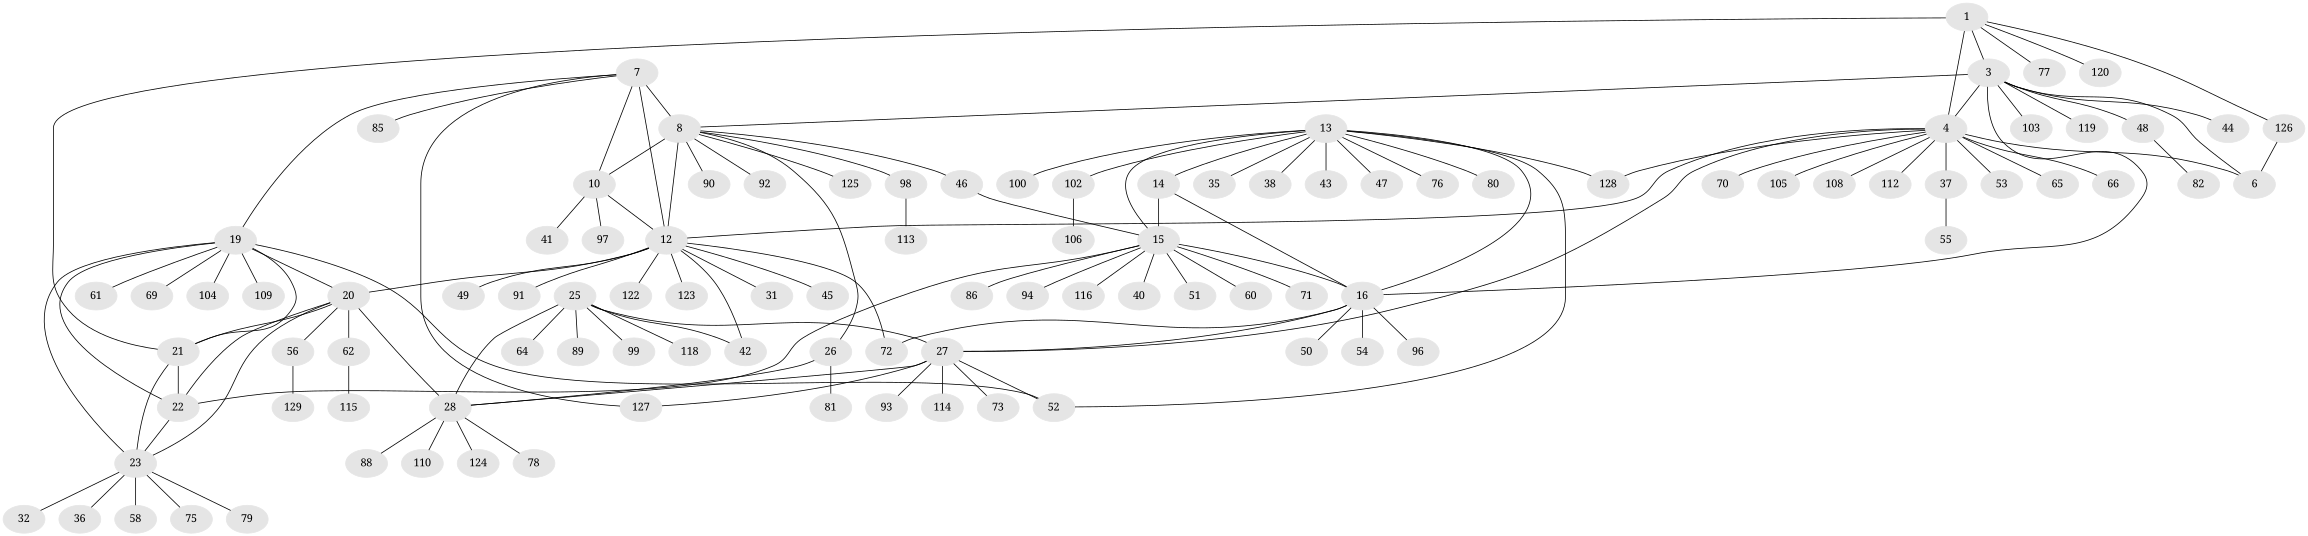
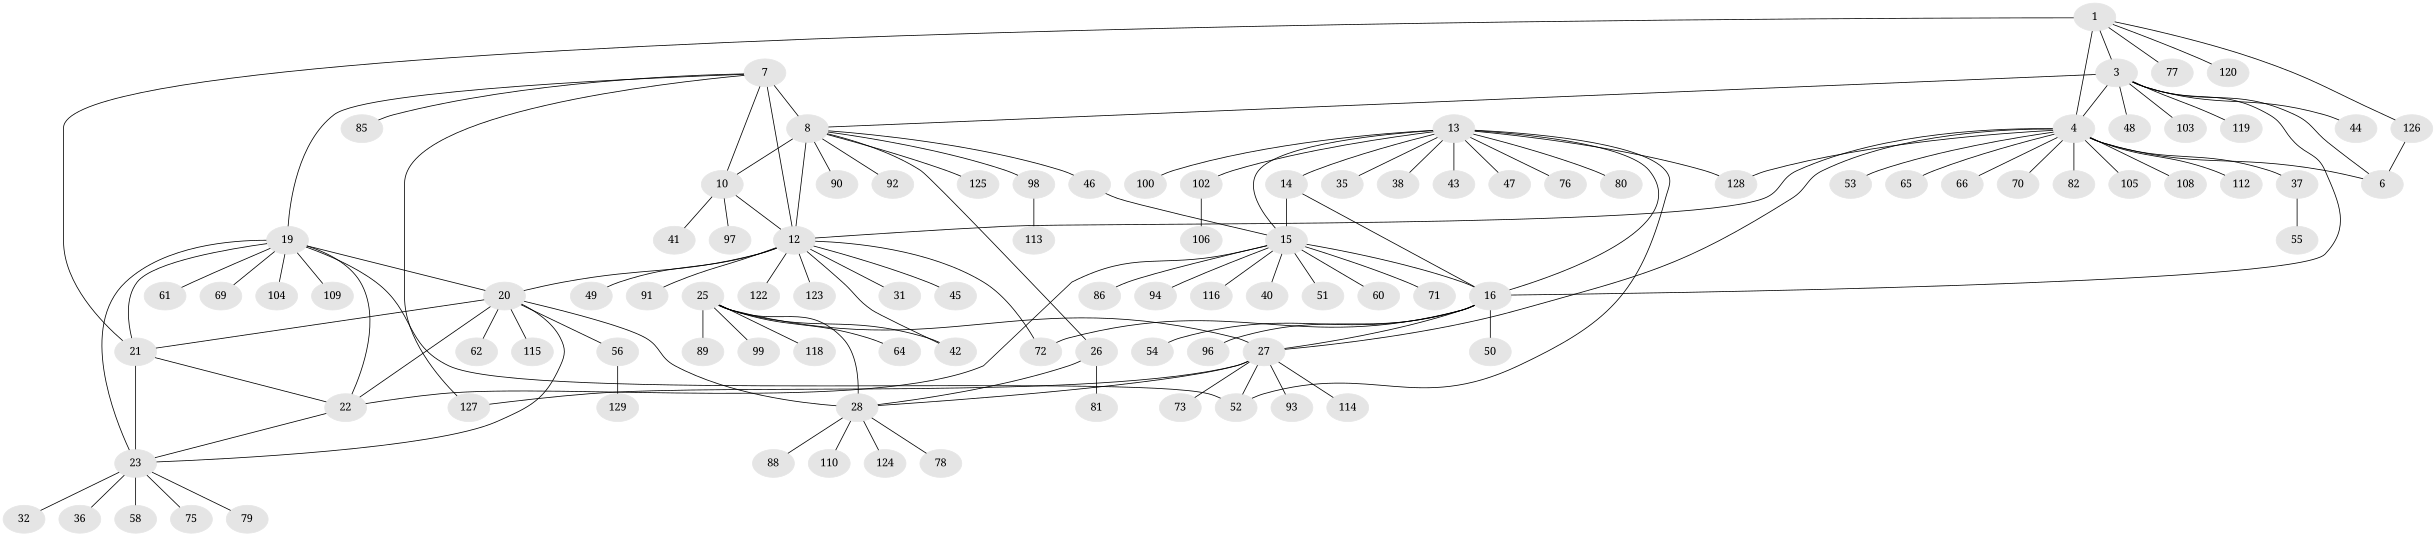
edge "48" -- "82": now "4" -- "82"
edge "62" -- "115": now "20" -- "115"
